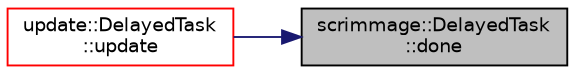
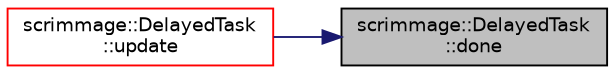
node "update::DelayedTask ::update": label "update::DelayedTask ::update" -> "scrimmage::DelayedTask ::update"
